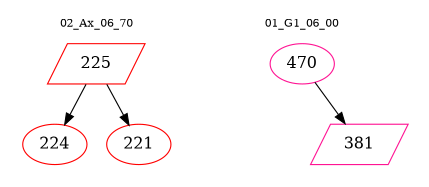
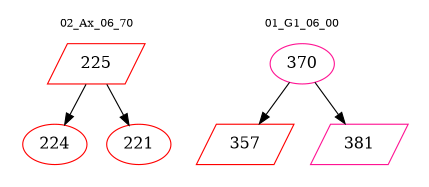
node "470": label "470" -> "370"
node "357": added
